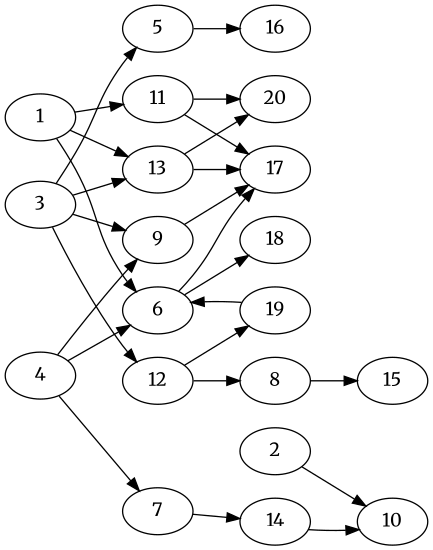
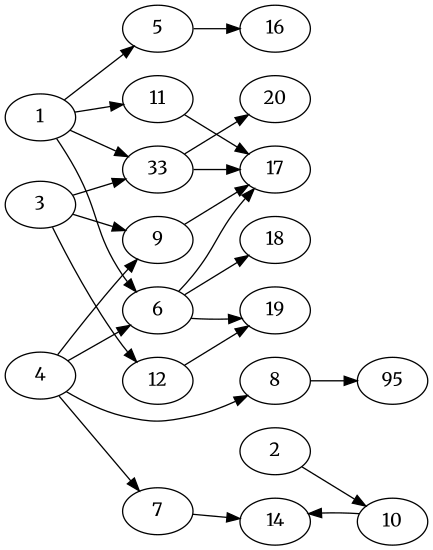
edge "11" -> "20": removed
edge "3" -> "5": now "1" -> "5"
node "13": label "13" -> "33"
edge "19" -> "6": reversed
edge "12" -> "8": now "4" -> "8"
node "15": label "15" -> "95"
edge "14" -> "10": reversed
